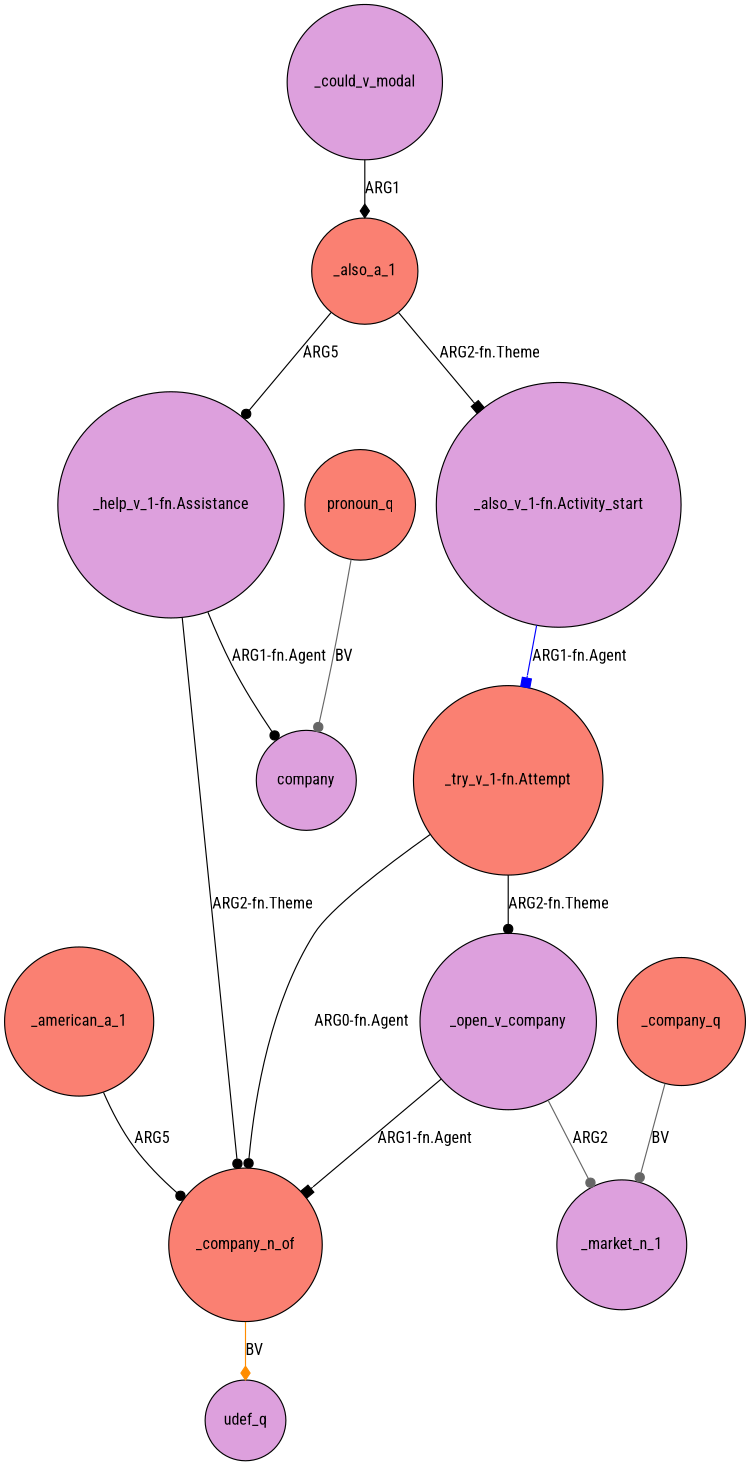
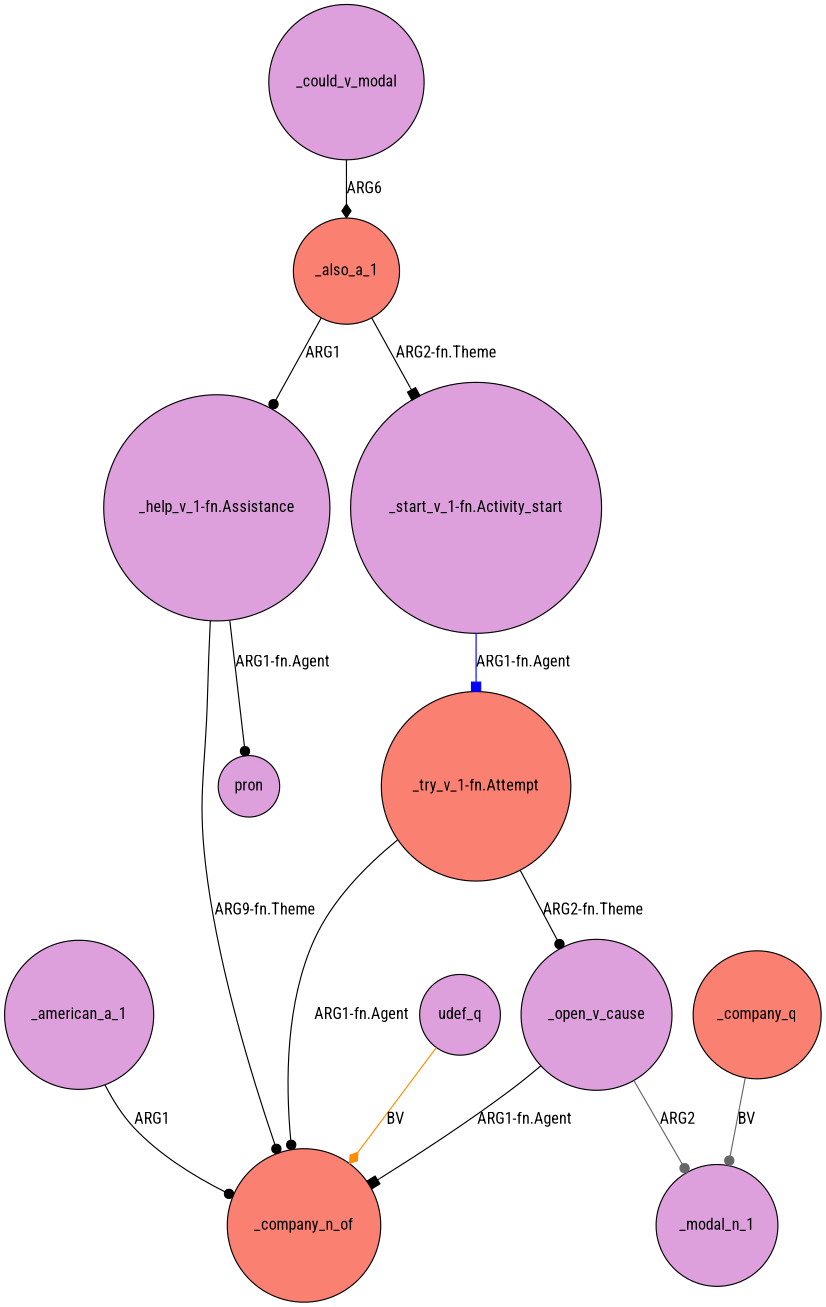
edge "_could_v_modal" -> "_also_a_1": label "ARG1" -> "ARG6"
edge "_also_a_1" -> "_help_v_1-fn.Assistance": label "ARG5" -> "ARG1"
node "pronoun_q": removed
node "_also_v_1-fn.Activity_start": label "_also_v_1-fn.Activity_start" -> "_start_v_1-fn.Activity_start"
node "company": label "company" -> "pron"
edge "_help_v_1-fn.Assistance" -> "_company_n_of": label "ARG2-fn.Theme" -> "ARG9-fn.Theme"
node "_american_a_1": fillcolor salmon -> plum
edge "_try_v_1-fn.Attempt" -> "_company_n_of": label "ARG0-fn.Agent" -> "ARG1-fn.Agent"
node "_open_v_company": label "_open_v_company" -> "_open_v_cause"
edge "_american_a_1" -> "_company_n_of": label "ARG5" -> "ARG1"
node "_market_n_1": label "_market_n_1" -> "_modal_n_1"
edge "_company_n_of" -> "udef_q": reversed
